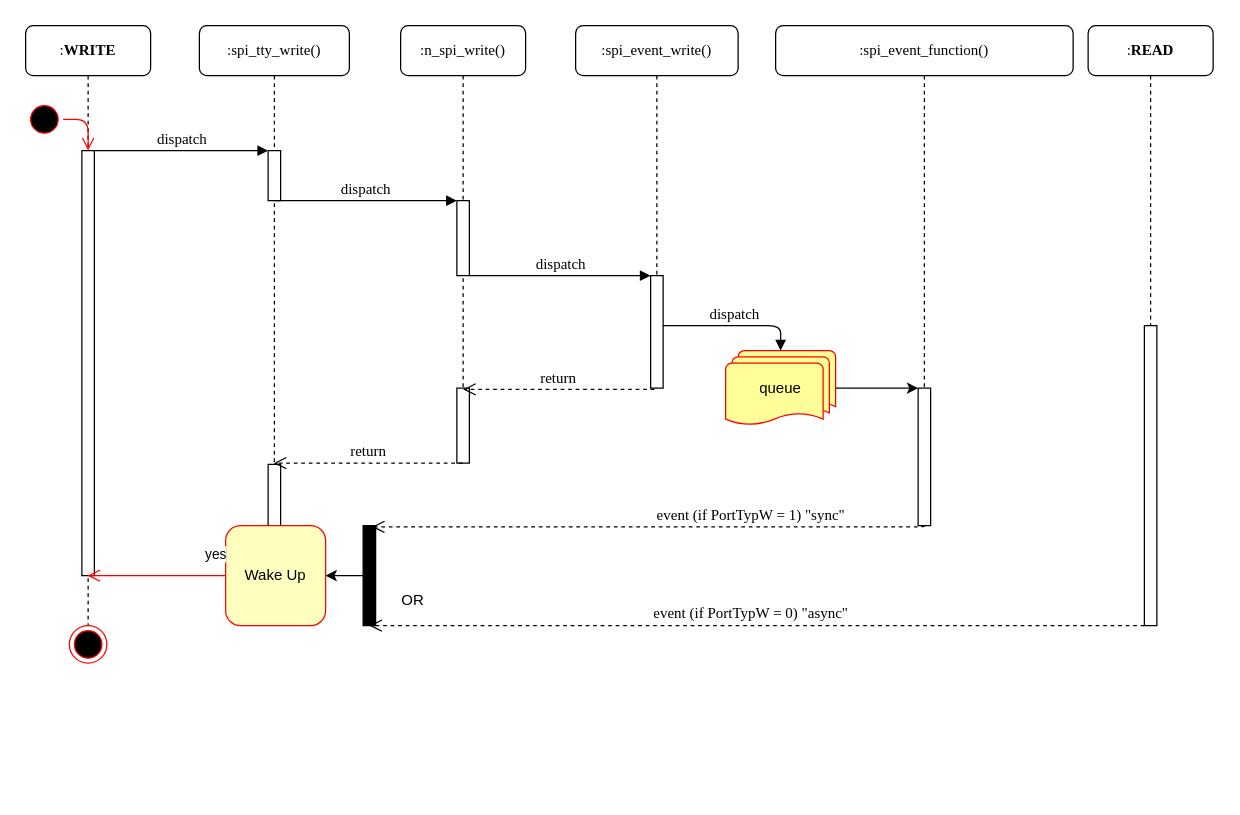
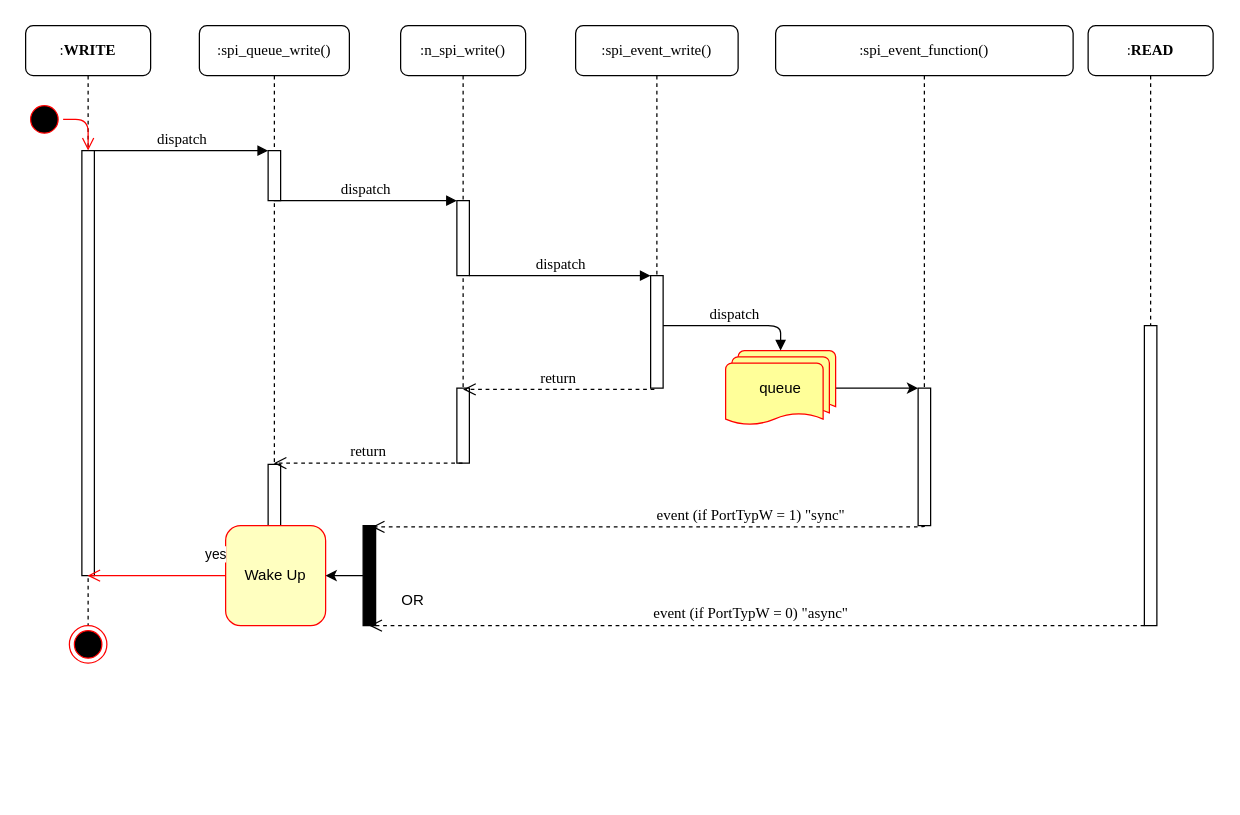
node ":spi_tty_write()": label ":spi_tty_write()" -> ":spi_queue_write()"
